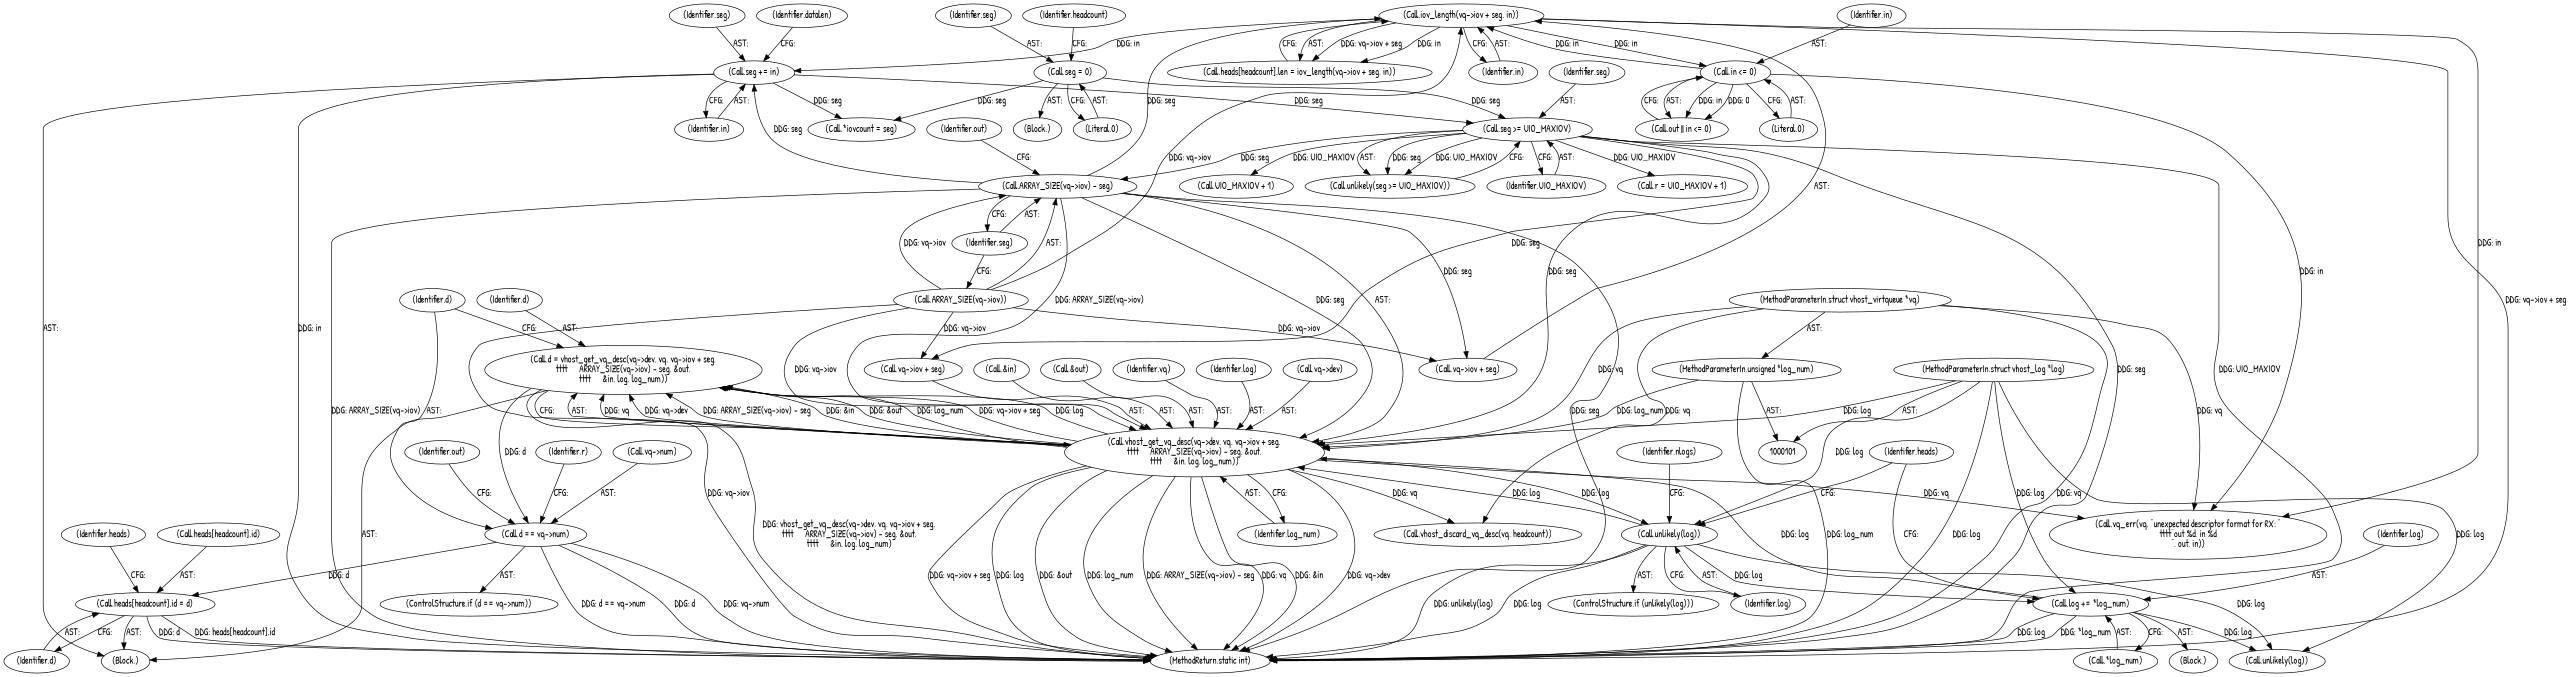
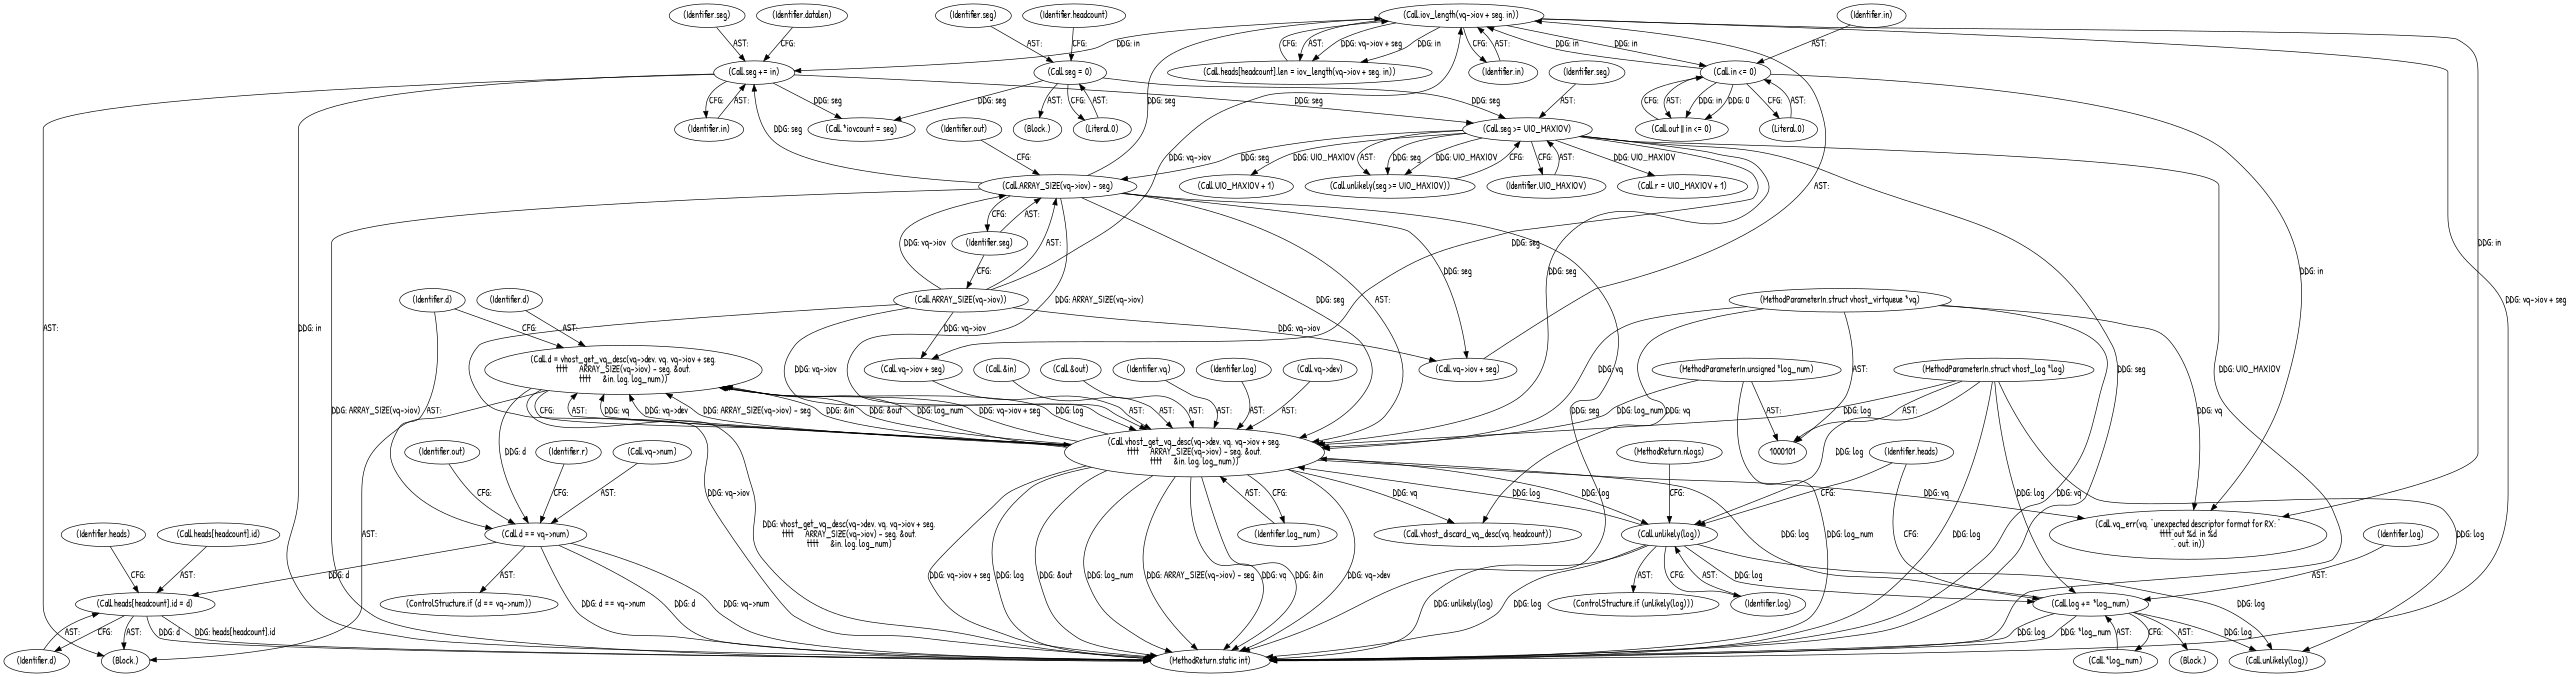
edge "(MethodParameterIn,struct vhost_virtqueue *vq)" -> "(MethodParameterIn,unsigned *log_num)": now "(MethodParameterIn,struct vhost_virtqueue *vq)" -> "1000101"
node "(Identifier,nlogs)": label "(Identifier,nlogs)" -> "(MethodReturn,nlogs)"
